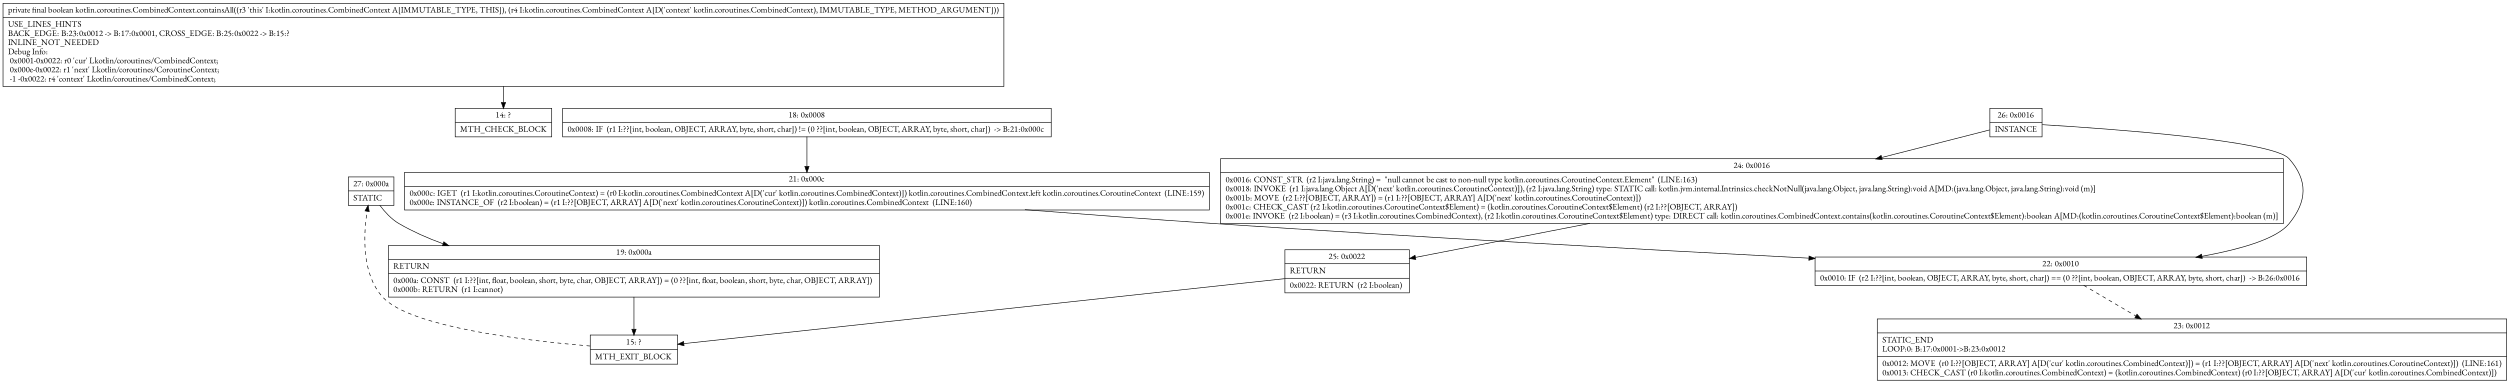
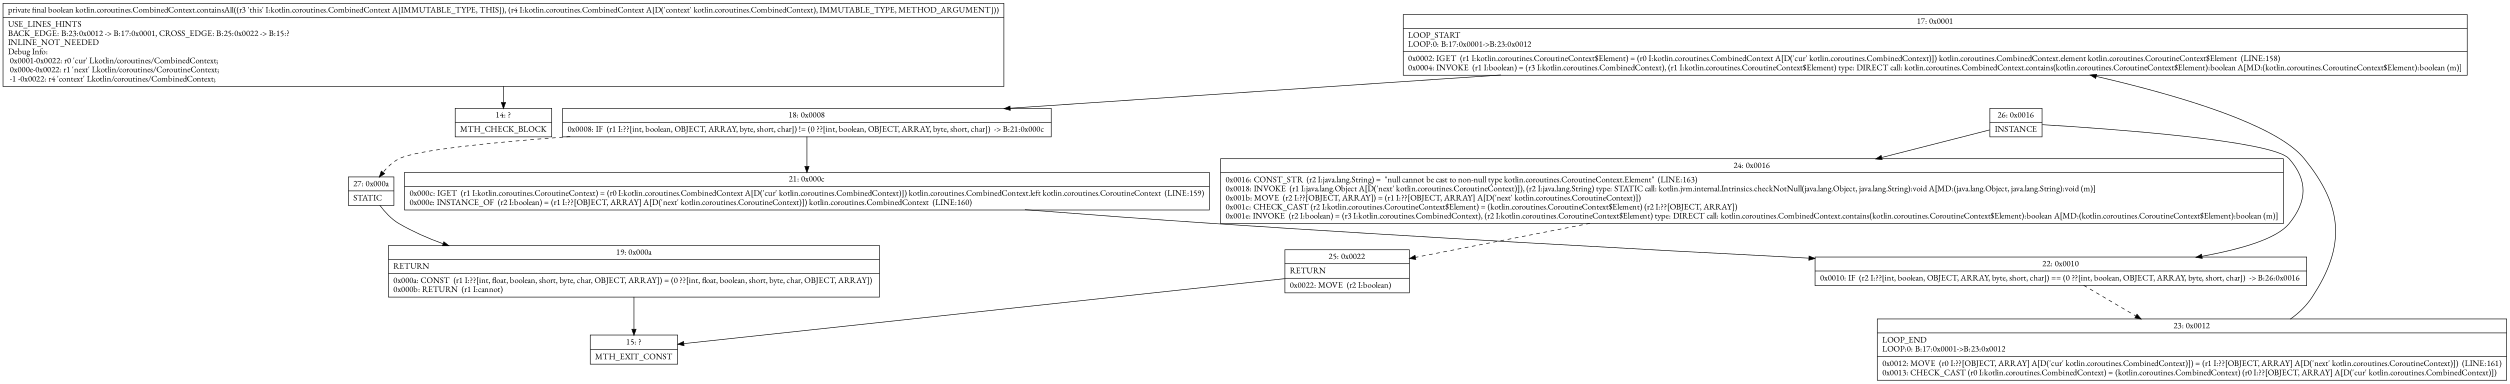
node "17: 0x0001": added
edge "24: 0x0016" -> "25: 0x0022": style solid -> dashed
node "25: 0x0022": text "0x0022: RETURN  (r2 I:boolean)" -> "0x0022: MOVE  (r2 I:boolean)"
edge "15: ?" -> "27: 0x000a": now "18: 0x0008" -> "27: 0x000a"
node "23: 0x0012": text "STATIC_END" -> "LOOP_END"
node "15: ?": text "MTH_EXIT_BLOCK" -> "MTH_EXIT_CONST"
